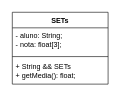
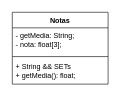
node "SETs": label "SETs" -> "Notas"
node "- aluno: String; - nota: float[3];": label "- aluno: String; - nota: float[3];" -> "- getMedia: String; - nota: float[3];"
